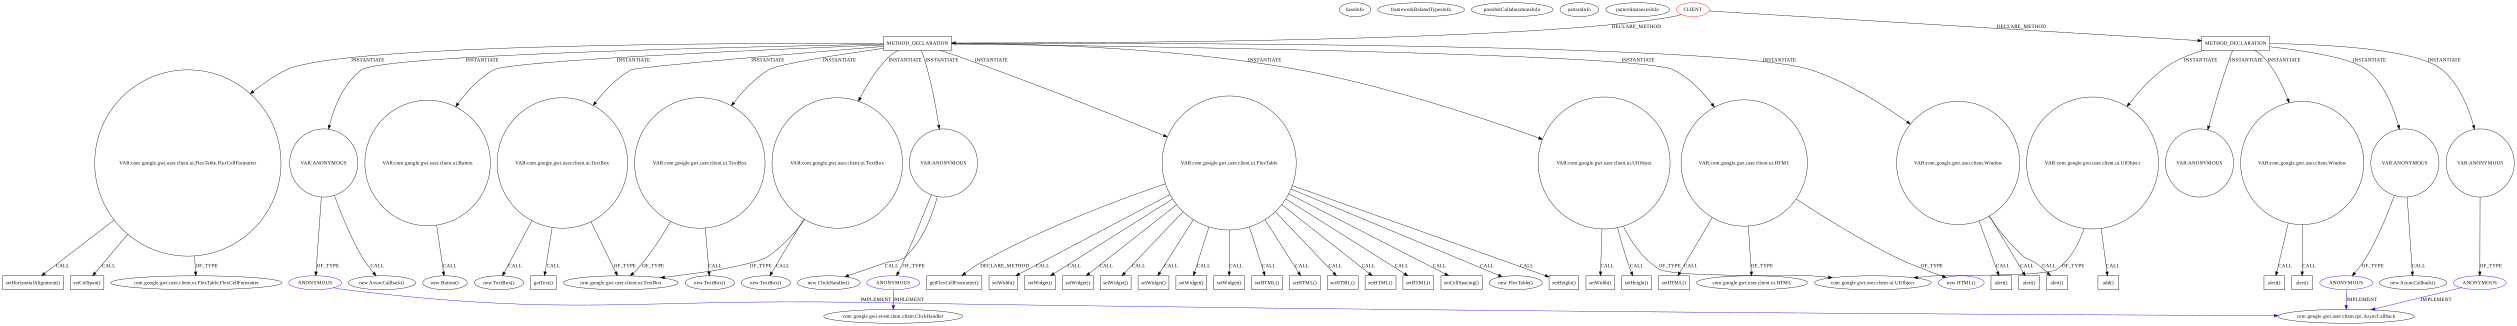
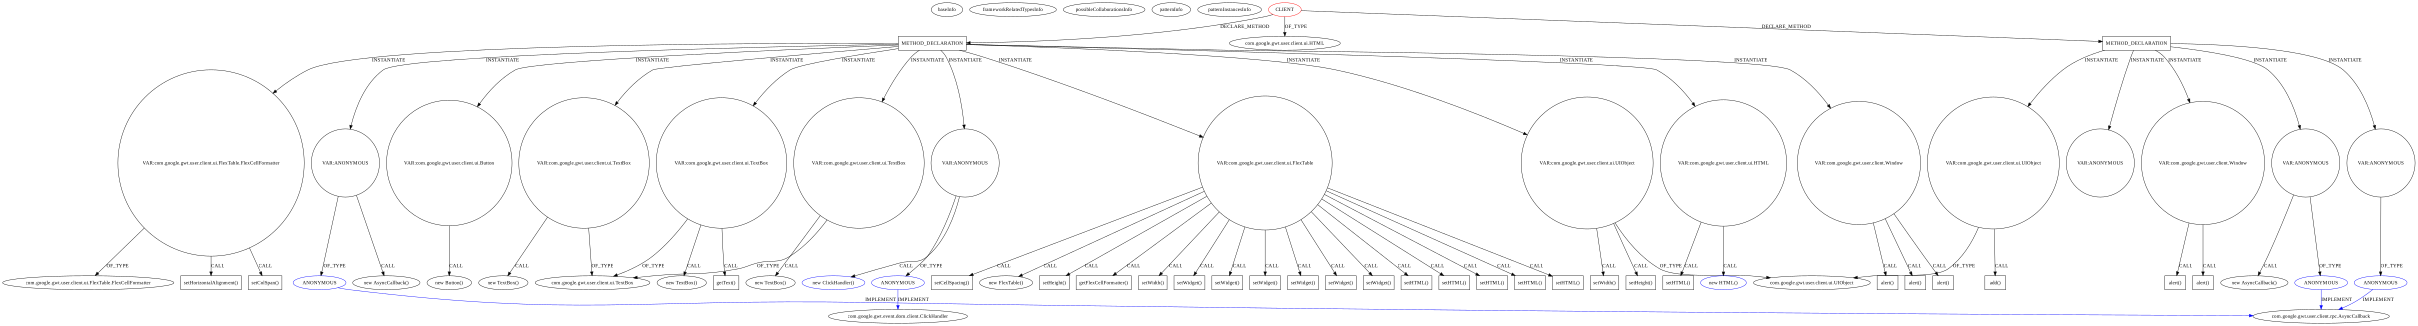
edge "VAR:com.google.gwt.user.client.ui.HTML" -> "com.google.gwt.user.client.ui.HTML": now "CLIENT" -> "com.google.gwt.user.client.ui.HTML"
edge "VAR:com.google.gwt.user.client.ui.FlexTable" -> "getFlexCellFormatter()": label "DECLARE_METHOD" -> "CALL"
edge "VAR:com.google.gwt.user.client.ui.HTML" -> "new HTML()": label "OF_TYPE" -> "CALL"
node "new ClickHandler()": color black -> blue
